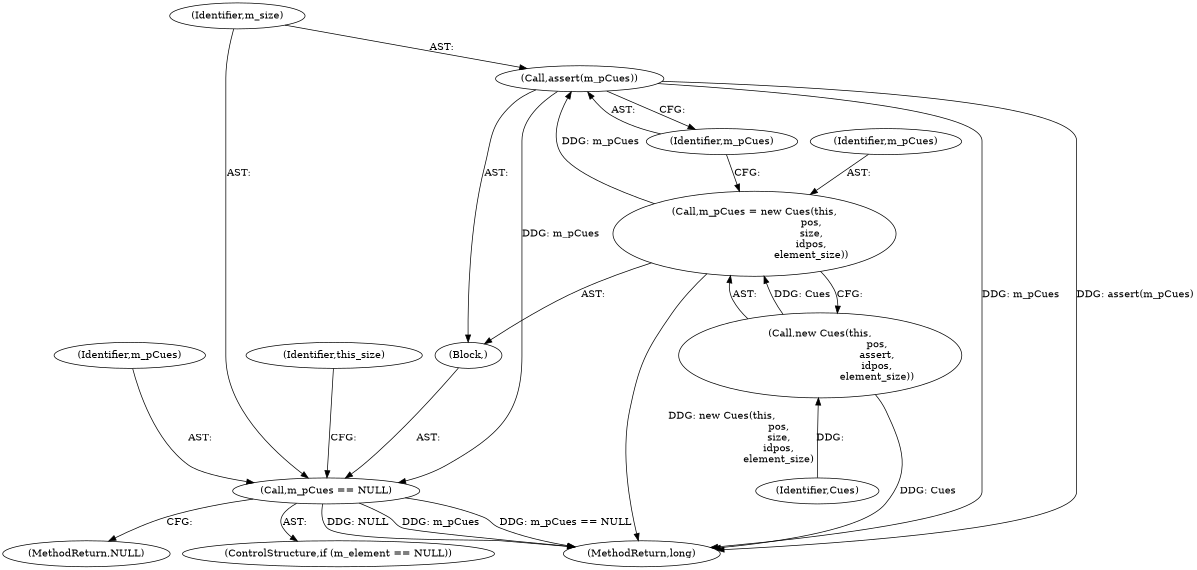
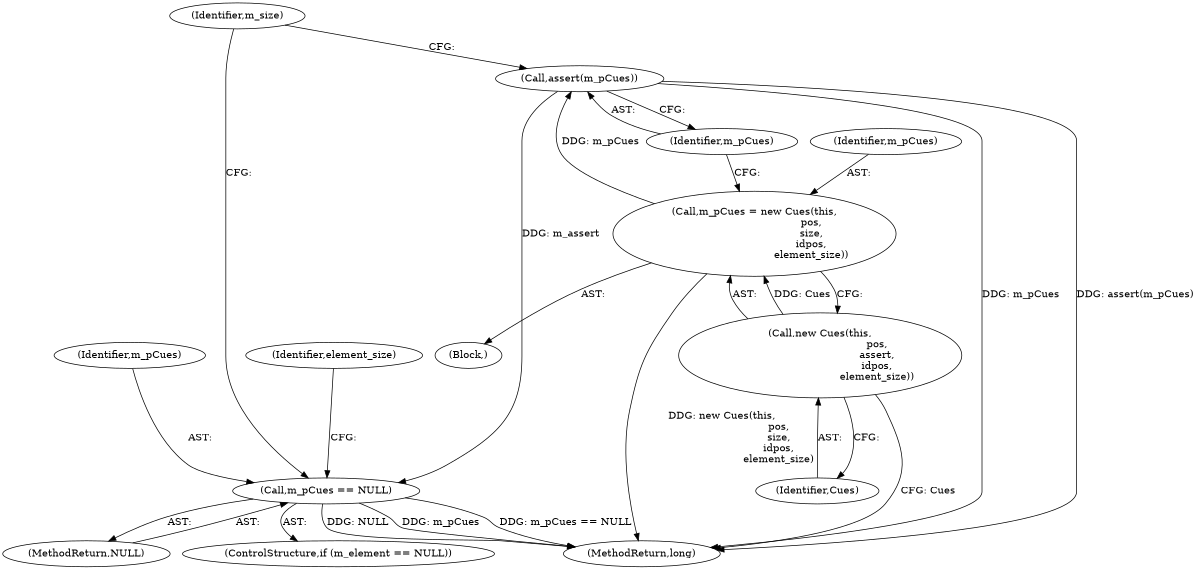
edge "(Identifier,m_size)" -> "(Call,assert(m_pCues))": label "AST: " -> "CFG: "
edge "(Identifier,m_size)" -> "(Call,m_pCues == NULL)": label "AST: " -> "CFG: "
edge "(Call,assert(m_pCues))" -> "(Block,)": removed, label "AST:"
edge "(Call,assert(m_pCues))" -> "(Call,m_pCues == NULL)": label "DDG: m_pCues" -> "DDG: m_assert"
node "(Identifier,this_size)": label "(Identifier,this_size)" -> "(Identifier,element_size)"
edge "(Block,)" -> "(Call,m_pCues == NULL)": now "(MethodReturn,NULL)" -> "(Call,m_pCues == NULL)"
edge "(Call,new Cues(this, pos, assert, idpos, element_size))" -> "(Identifier,Cues)": added, label "CFG:"
edge "(Identifier,Cues)" -> "(Call,new Cues(this, pos, assert, idpos, element_size))": label "DDG: " -> "AST: "
edge "(Call,new Cues(this, pos, assert, idpos, element_size))" -> "(MethodReturn,long)": label "DDG: Cues" -> "CFG: Cues"
edge "(Call,m_pCues == NULL)" -> "(MethodReturn,NULL)": label "CFG: " -> "AST: "
